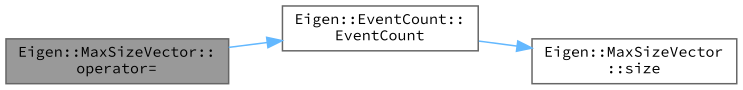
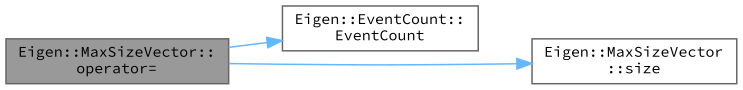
edge "Eigen::EventCount:: EventCount" -> "Eigen::MaxSizeVector ::size": now "Eigen::MaxSizeVector:: operator=" -> "Eigen::MaxSizeVector ::size"
